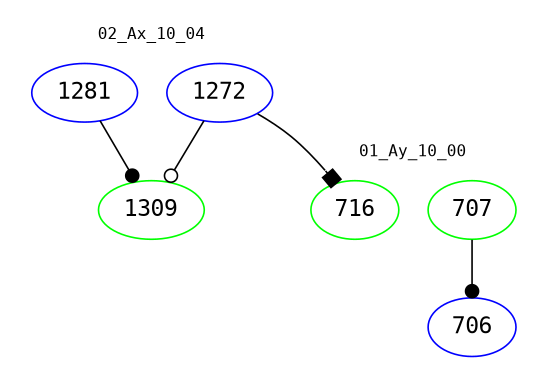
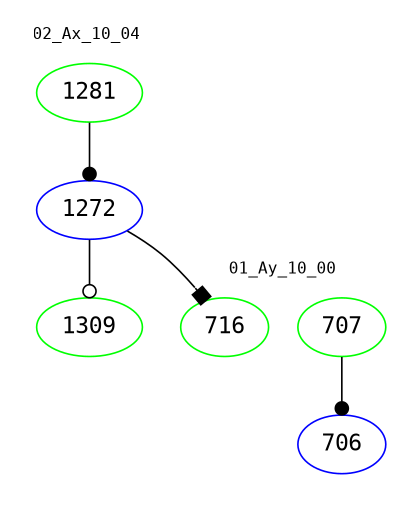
node "1281": color blue -> green
edge "1281" -> "1309": now "1281" -> "1272"
